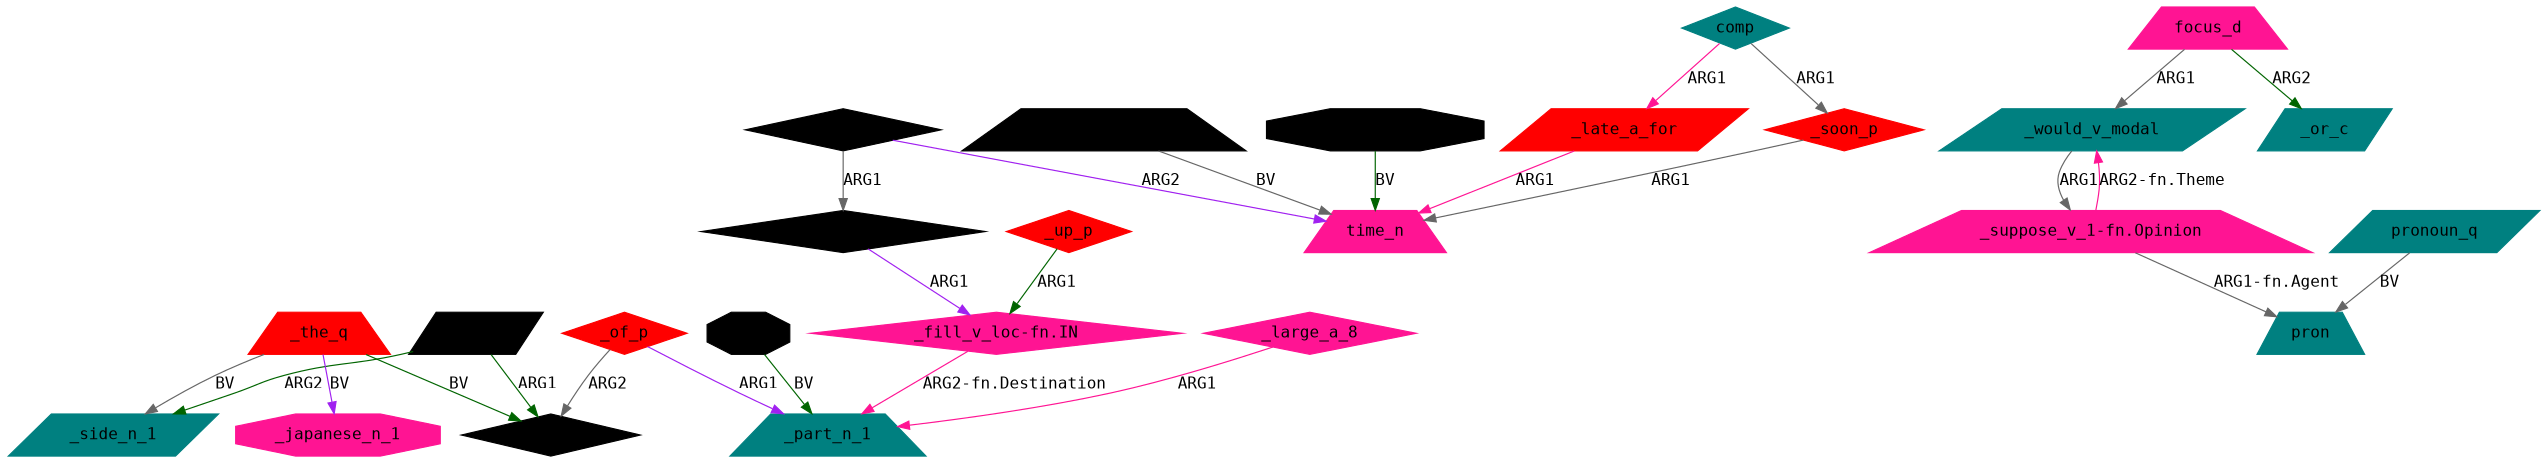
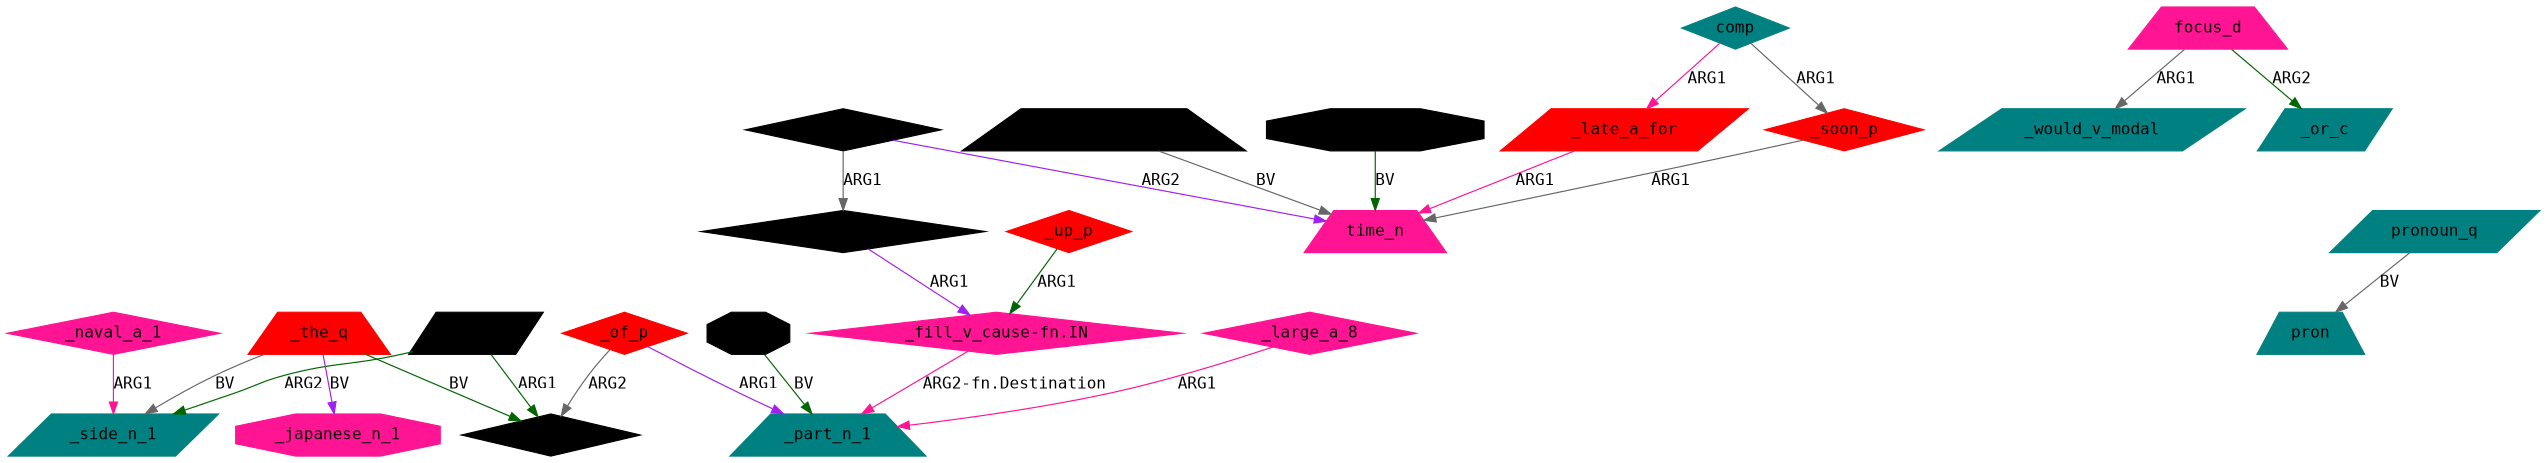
node "_suppose_v_1-fn.Opinion": removed
node "_naval_a_1": added
node "_fill_v_loc-fn.IN": label "_fill_v_loc-fn.IN" -> "_fill_v_cause-fn.IN"
